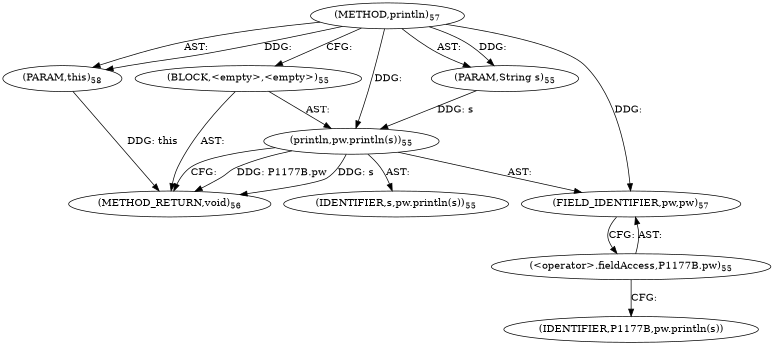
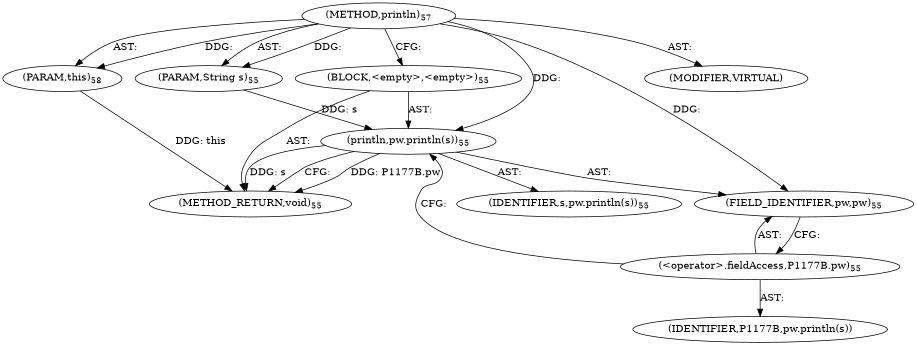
node "(MODIFIER,VIRTUAL)": added
node "(METHOD_RETURN,void)": text "56" -> "55"
node "(FIELD_IDENTIFIER,pw,pw)": text "57" -> "55"
edge "(<operator>.fieldAccess,P1177B.pw)" -> "(println,pw.println(s))": added, label "CFG:"
edge "(<operator>.fieldAccess,P1177B.pw)" -> "(IDENTIFIER,P1177B,pw.println(s))": label "CFG: " -> "AST: "
